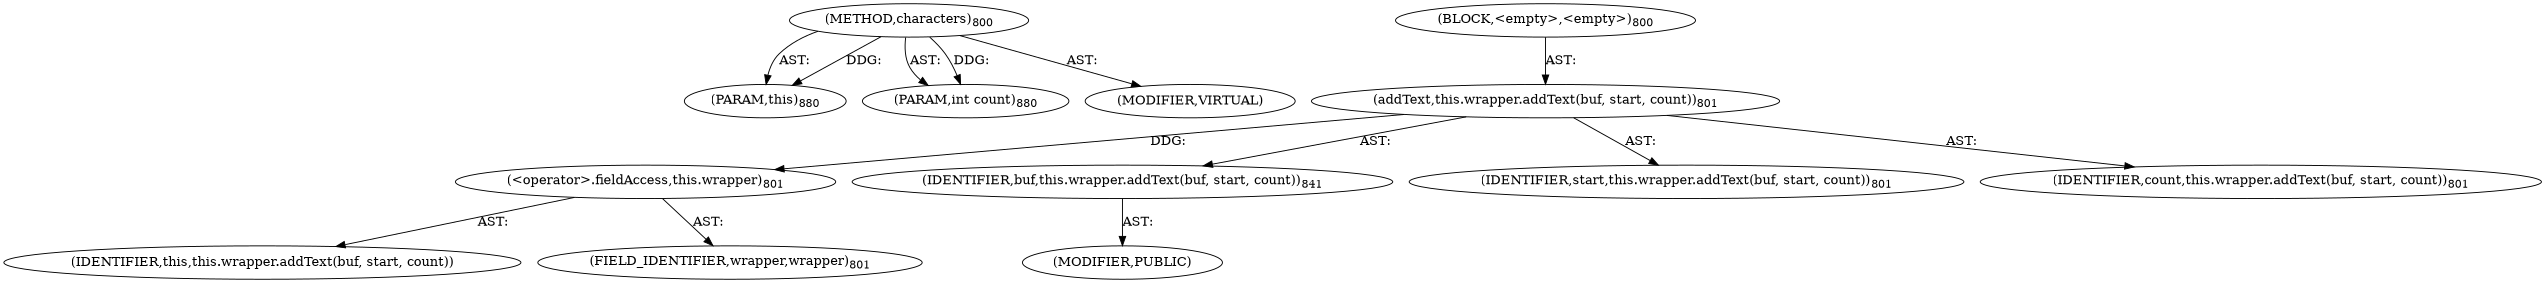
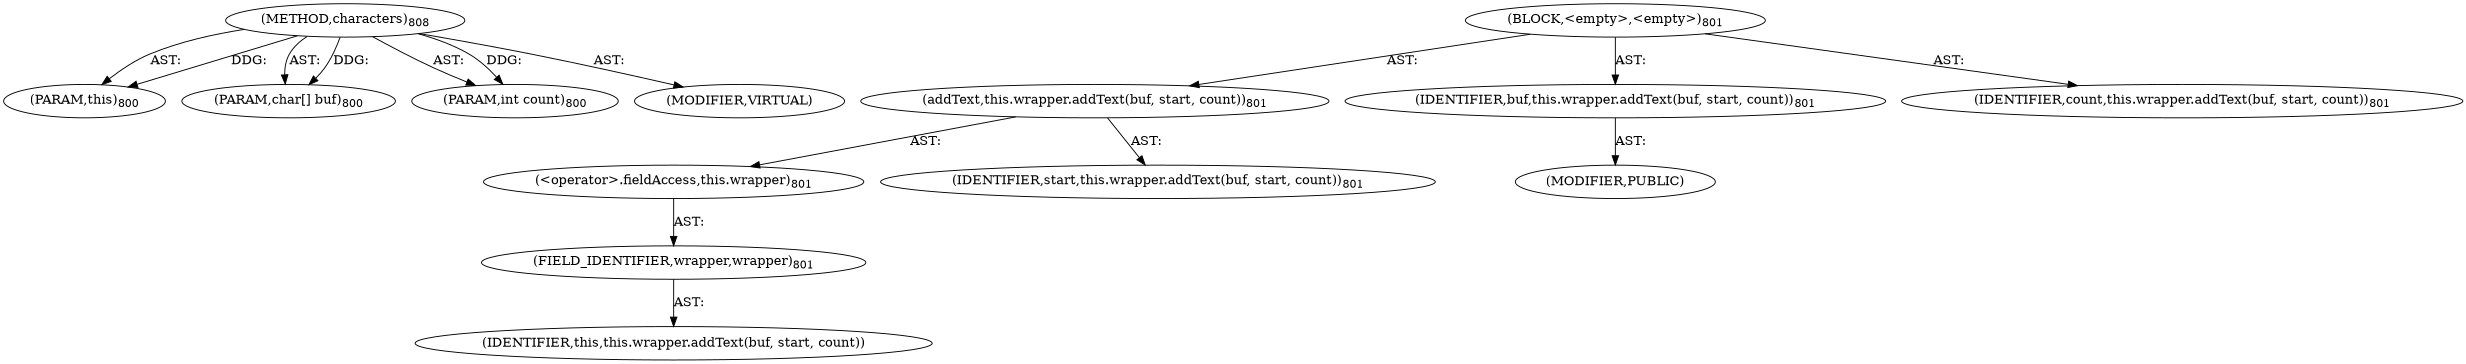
node "(METHOD,characters)": text "800" -> "808"
node "(BLOCK,<empty>,<empty>)": text "800" -> "801"
node "(PARAM,this)": text "880" -> "800"
node "(PARAM,int count)": text "880" -> "800"
node "(PARAM,char[] buf)": added
edge "(addText,this.wrapper.addText(buf, start, count))" -> "(IDENTIFIER,buf,this.wrapper.addText(buf, start, count))": now "(BLOCK,<empty>,<empty>)" -> "(IDENTIFIER,buf,this.wrapper.addText(buf, start, count))"
edge "(addText,this.wrapper.addText(buf, start, count))" -> "(<operator>.fieldAccess,this.wrapper)": label "DDG: " -> "AST: "
edge "(addText,this.wrapper.addText(buf, start, count))" -> "(IDENTIFIER,count,this.wrapper.addText(buf, start, count))": now "(BLOCK,<empty>,<empty>)" -> "(IDENTIFIER,count,this.wrapper.addText(buf, start, count))"
node "(IDENTIFIER,buf,this.wrapper.addText(buf, start, count))": text "841" -> "801"
edge "(<operator>.fieldAccess,this.wrapper)" -> "(IDENTIFIER,this,this.wrapper.addText(buf, start, count))": now "(FIELD_IDENTIFIER,wrapper,wrapper)" -> "(IDENTIFIER,this,this.wrapper.addText(buf, start, count))"
